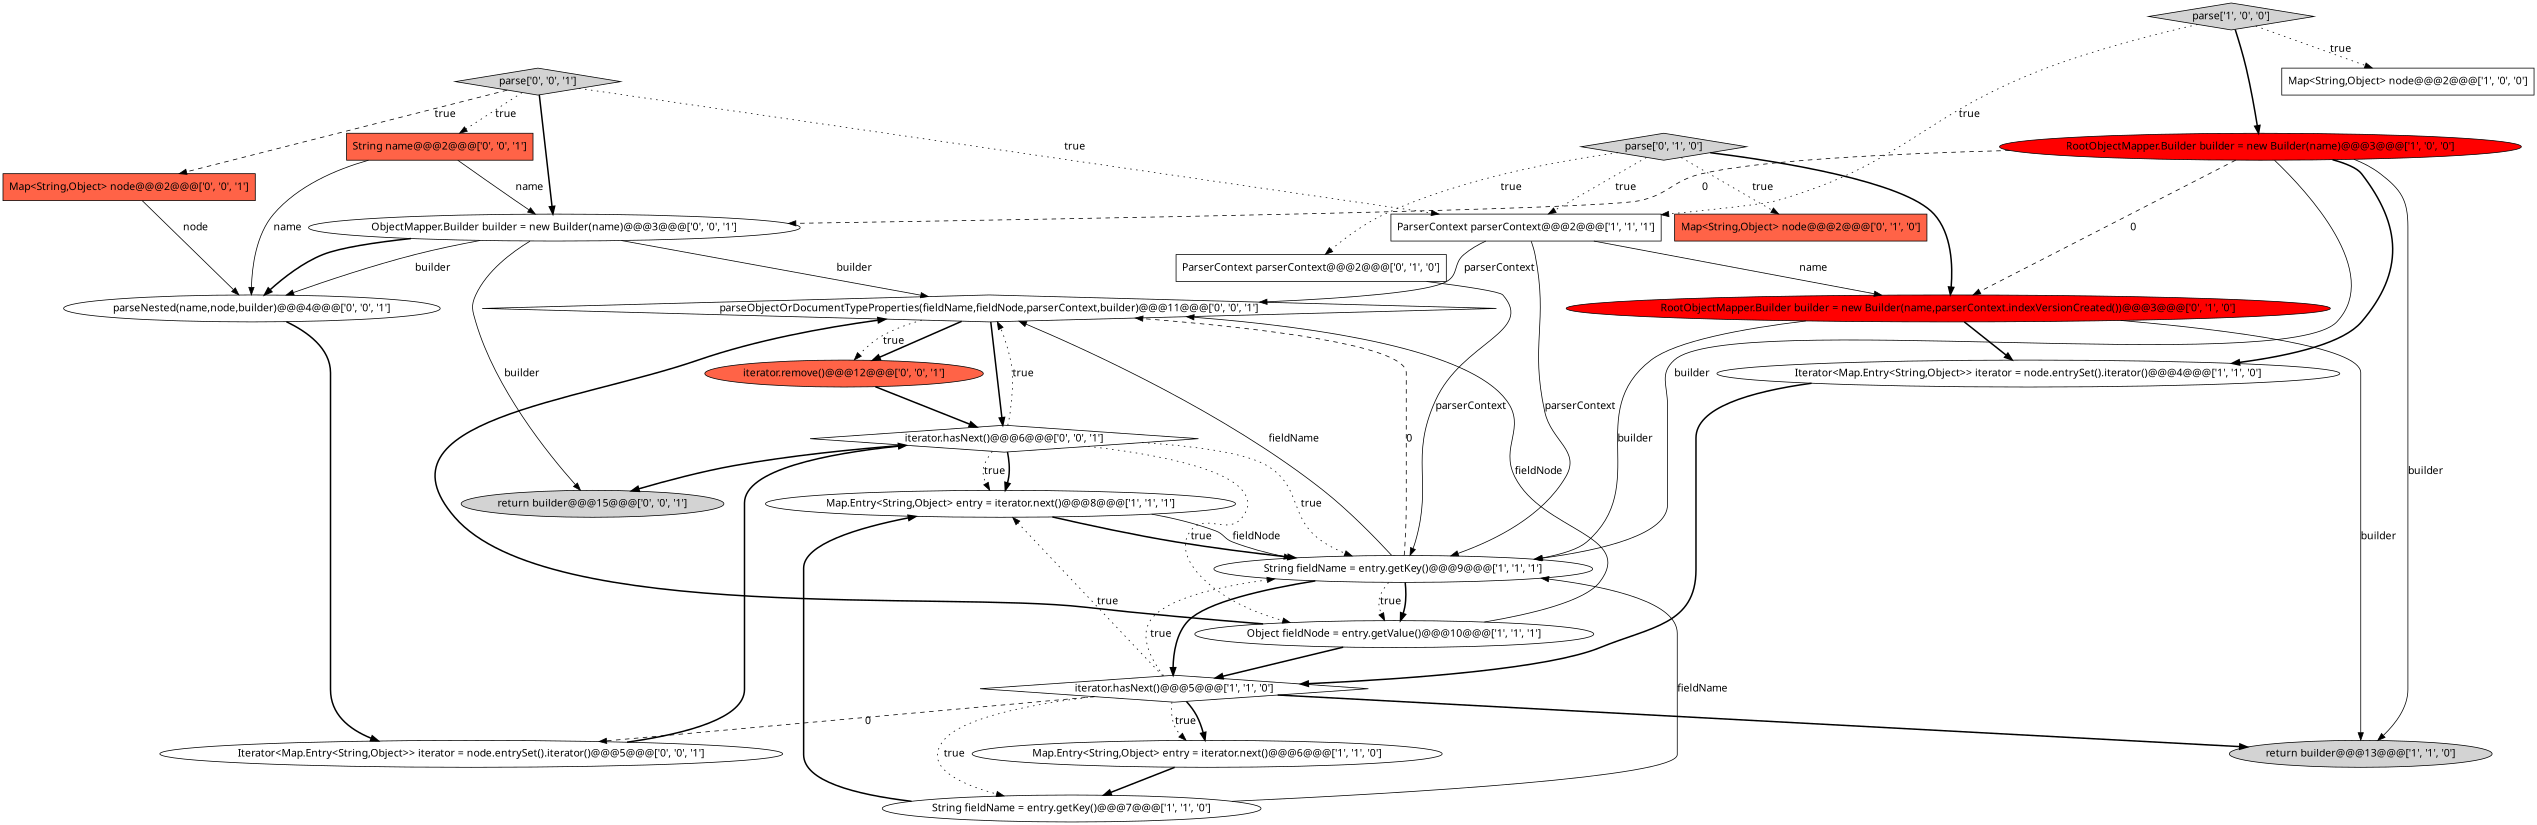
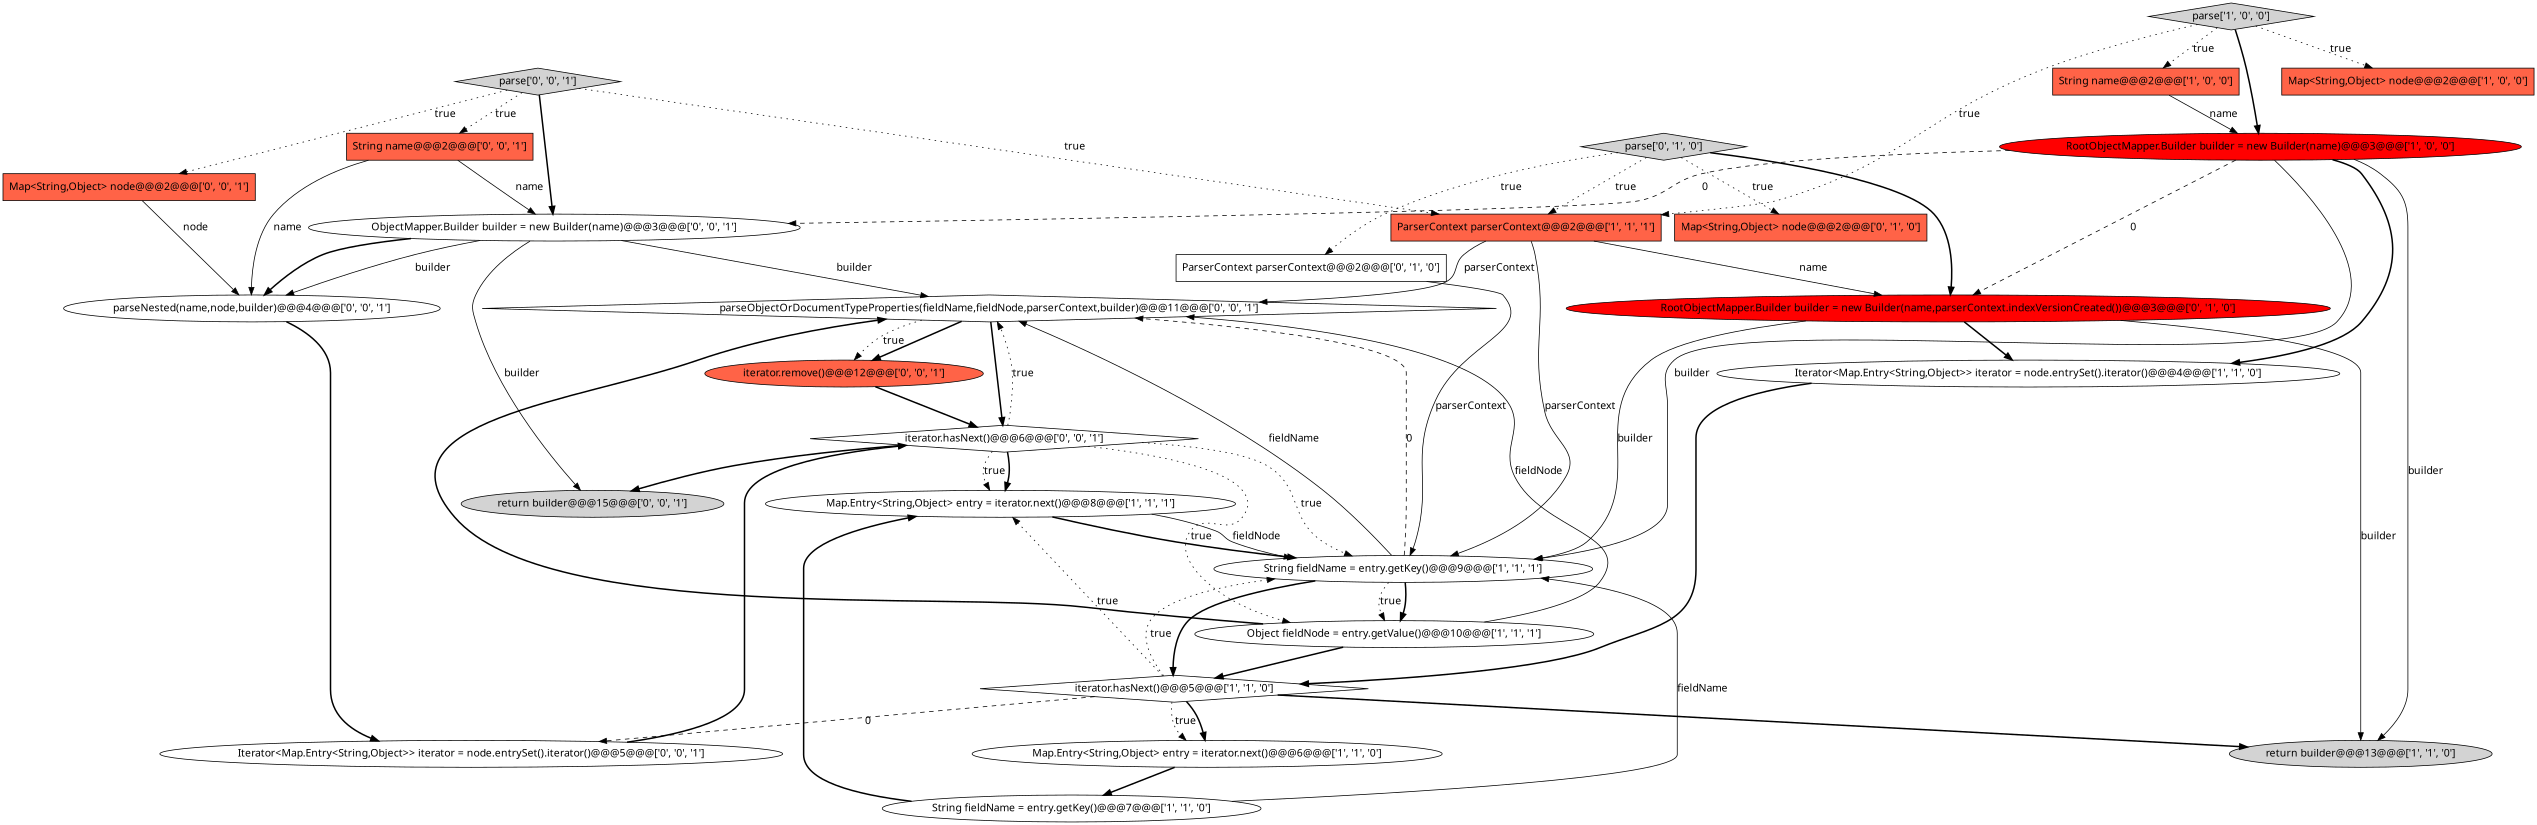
node "String name@@@2@@@['1', '0', '0']": added
node "Map<String,Object> node@@@2@@@['1', '0', '0']": fillcolor white -> tomato
edge "parse['0', '0', '1']" -> "Map<String,Object> node@@@2@@@['0', '0', '1']": style dashed -> dotted
node "ParserContext parserContext@@@2@@@['1', '1', '1']": fillcolor white -> tomato
edge "iterator.hasNext()@@@5@@@['1', '1', '0']" -> "String fieldName = entry.getKey()@@@7@@@['1', '1', '0']": removed, label "true"
